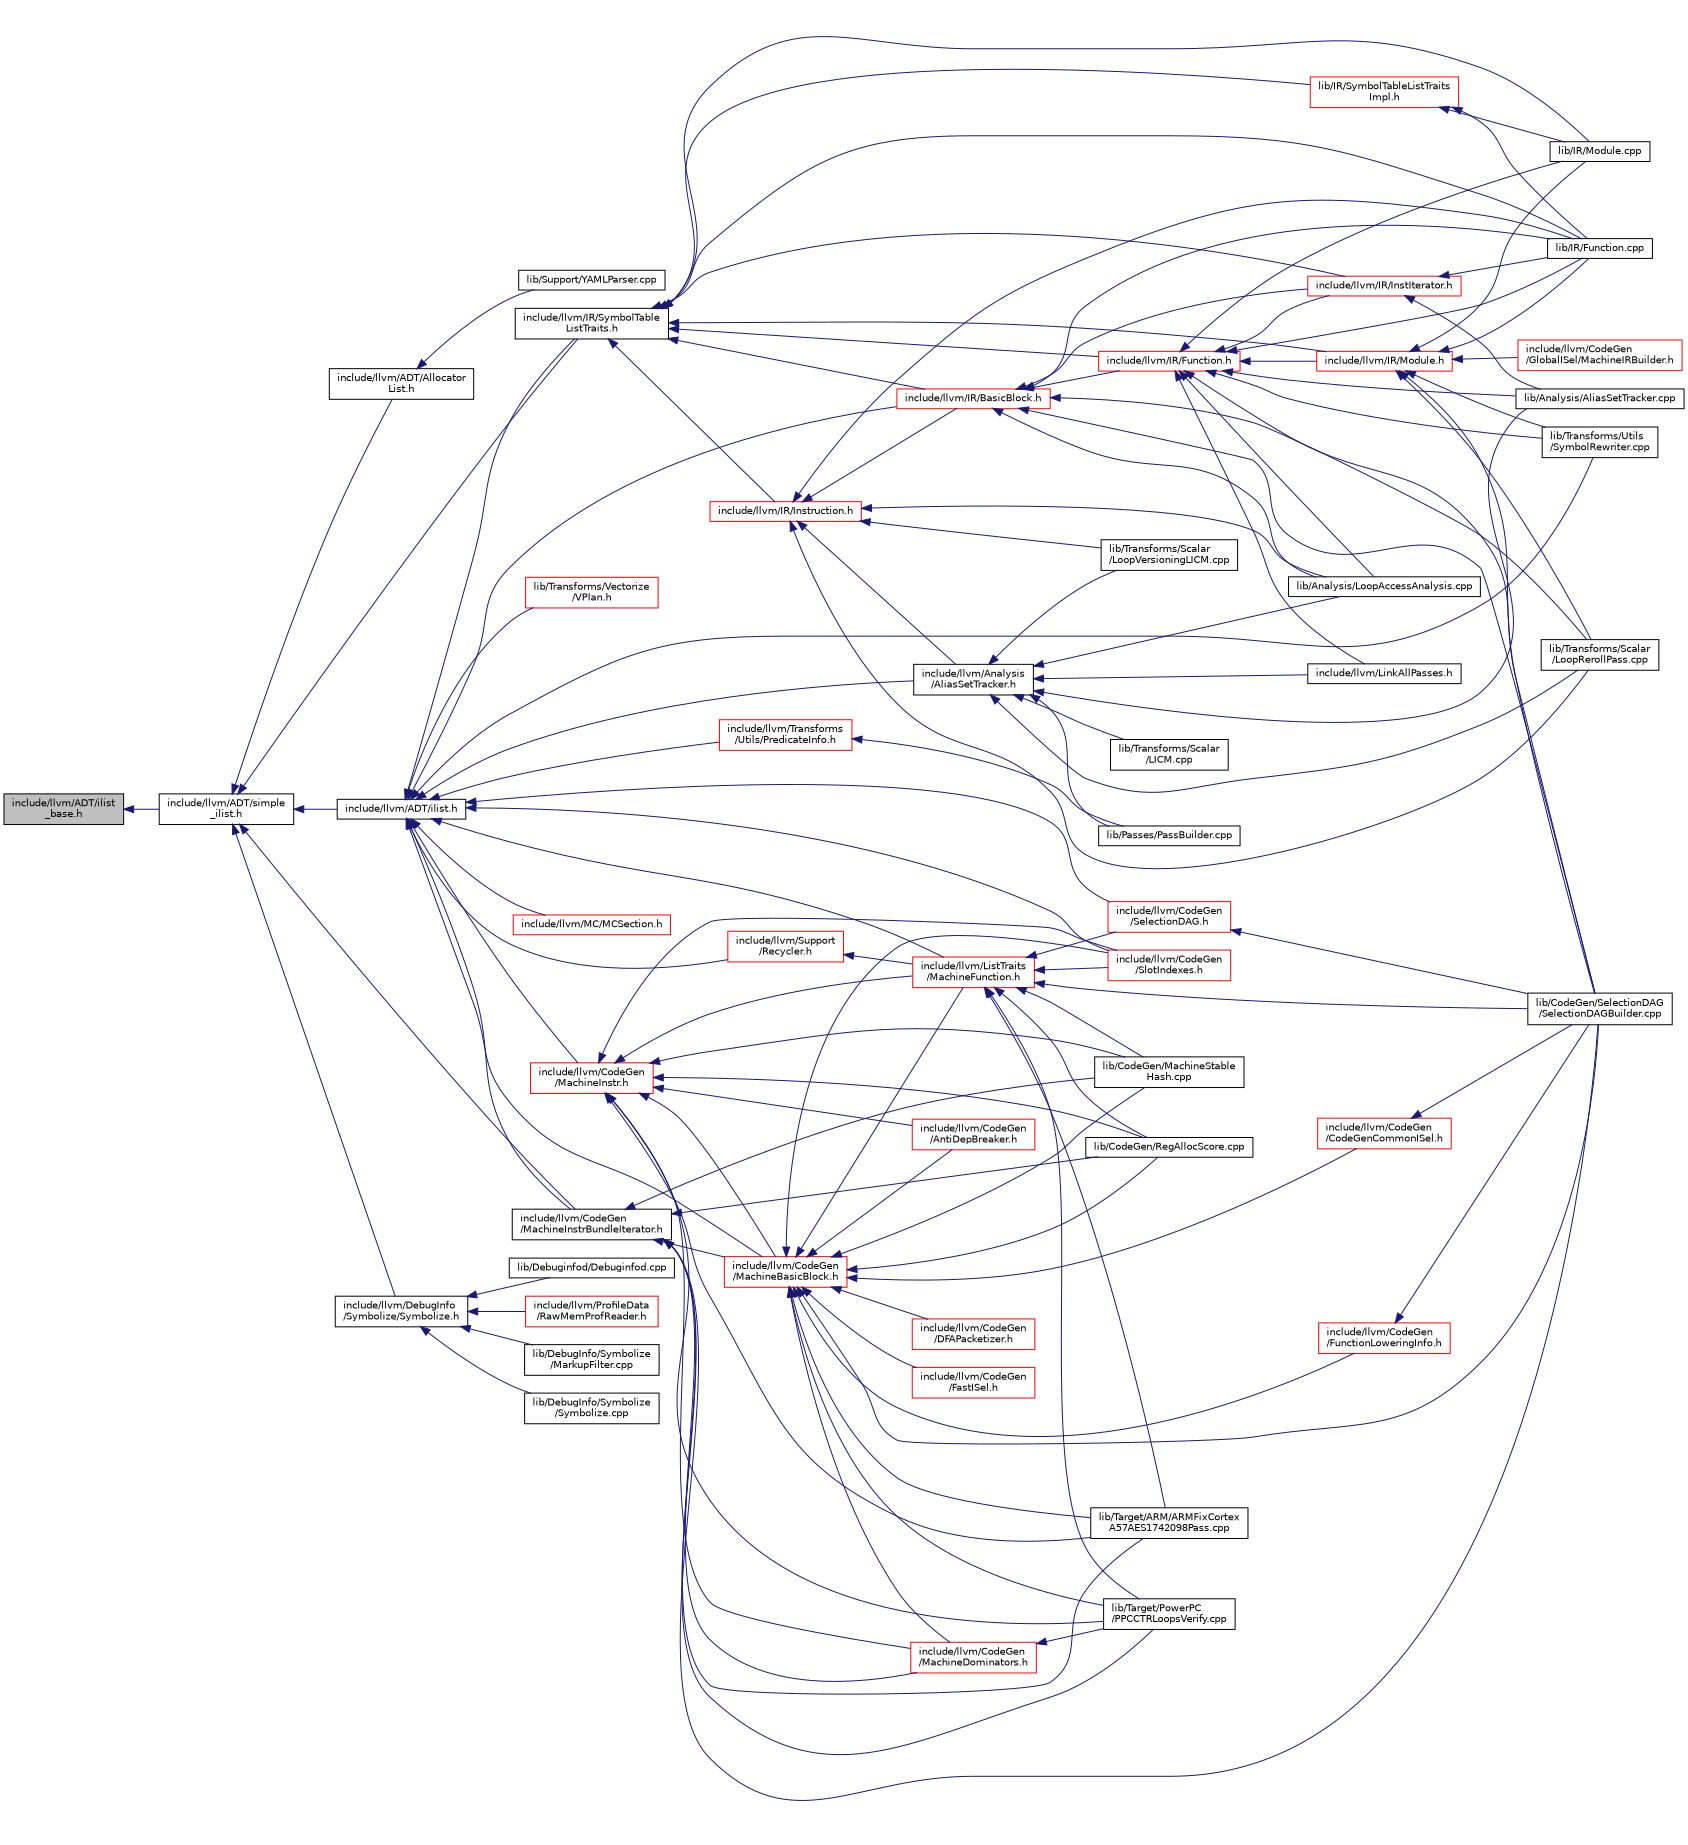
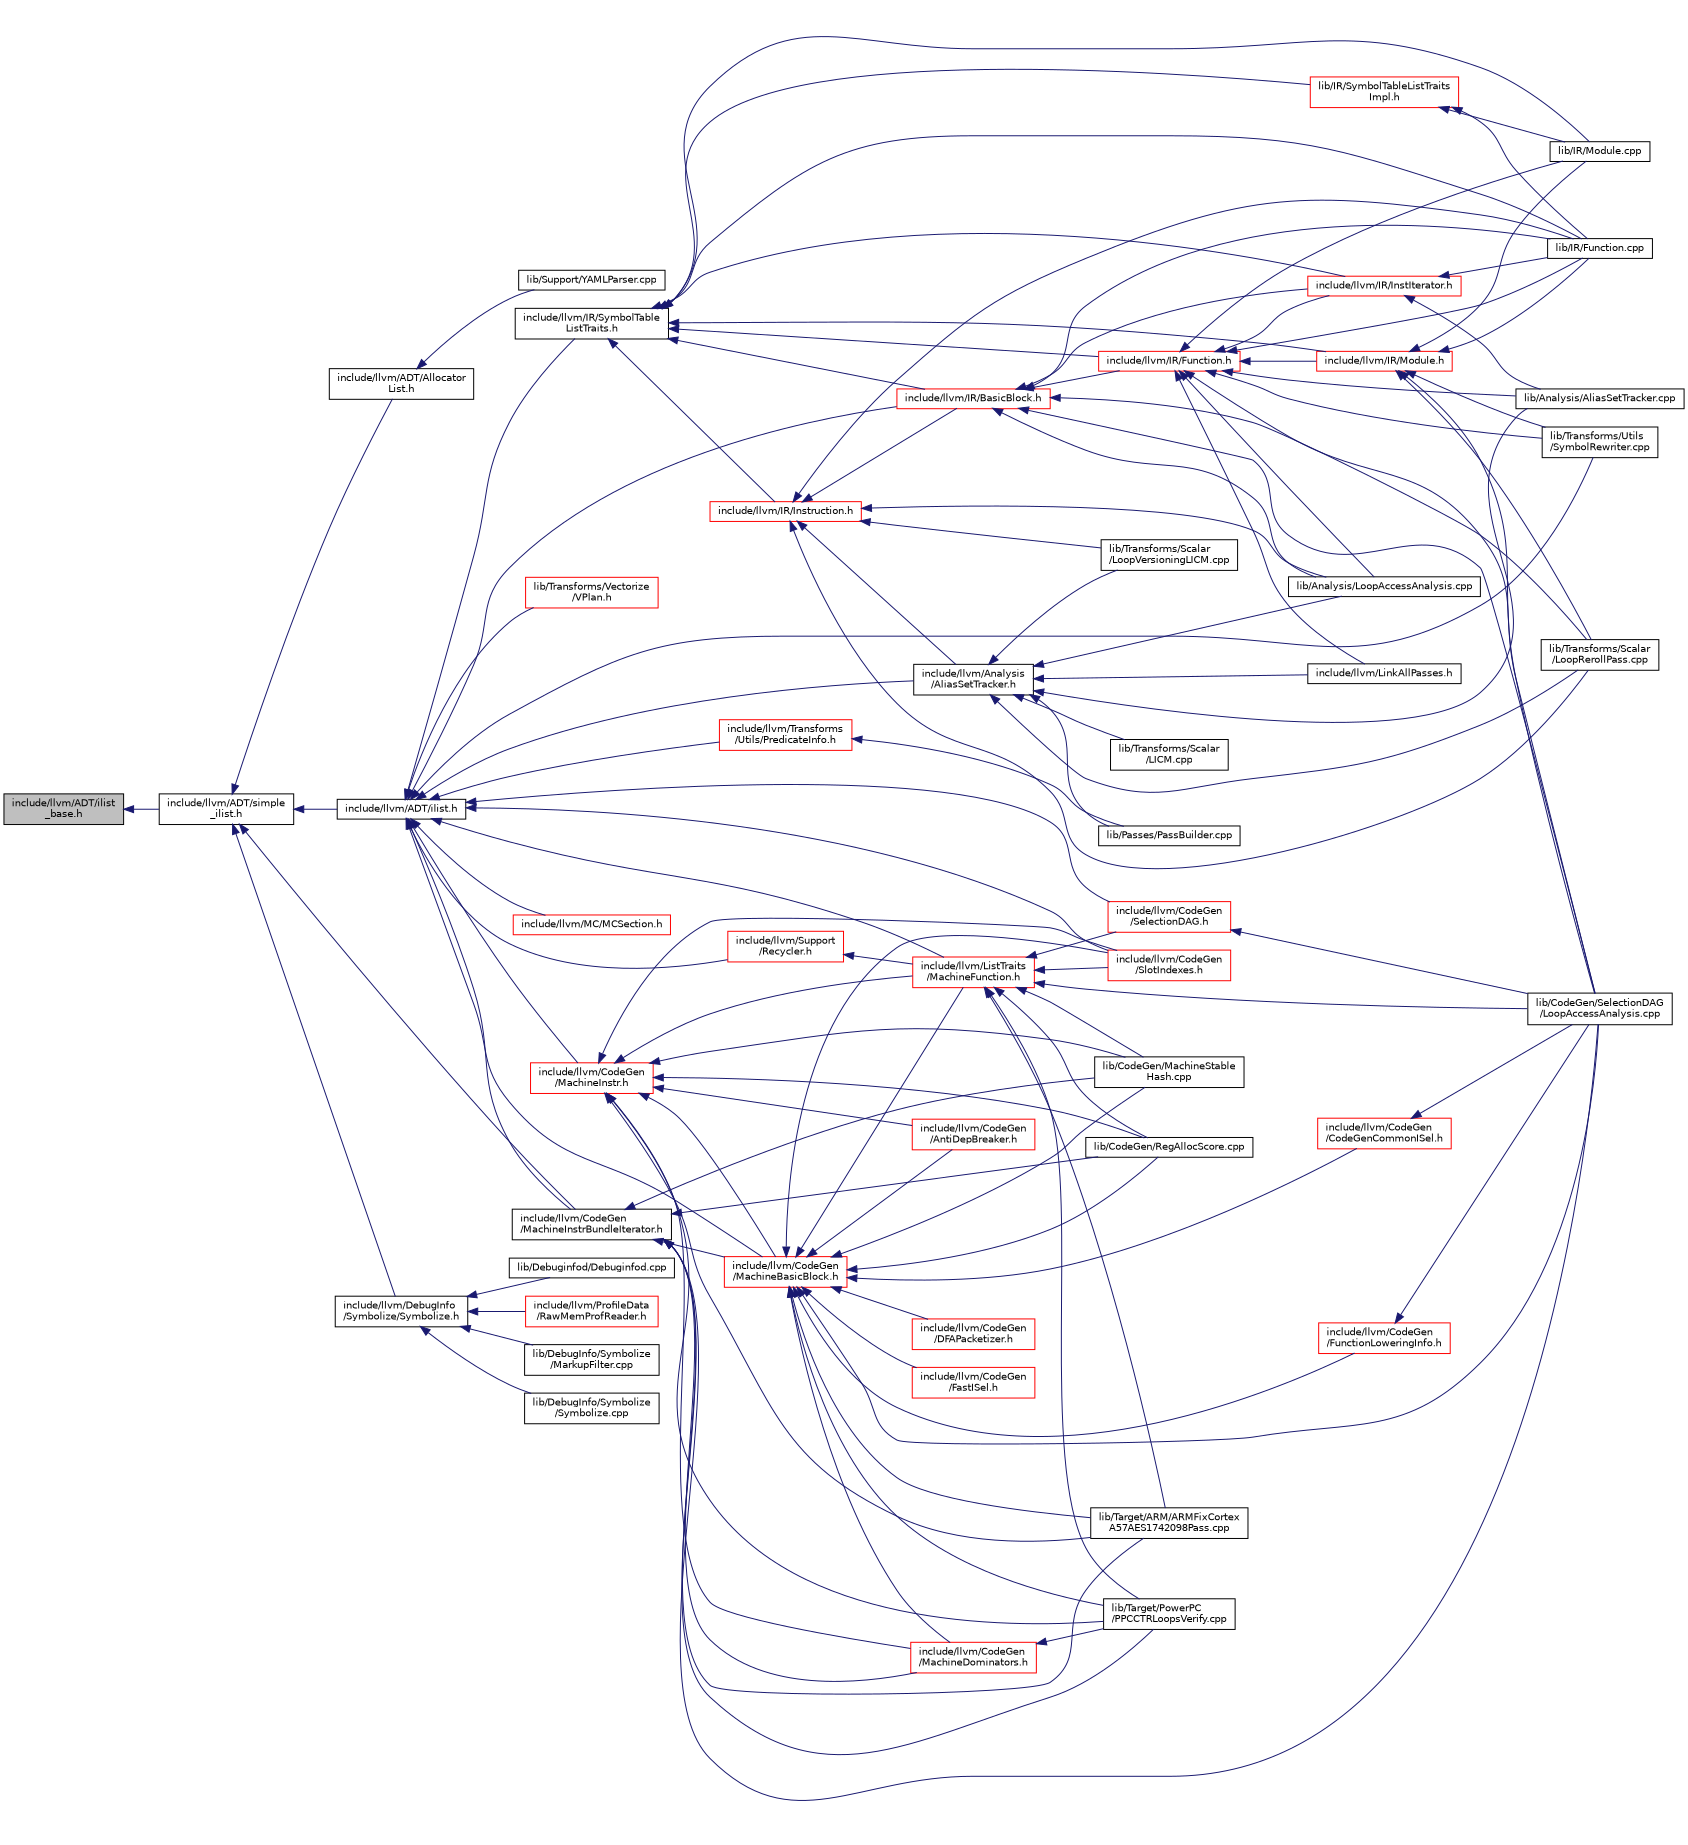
node "include/llvm/CodeGen /GlobalISel/MachineIRBuilder.h": removed
edge "include/llvm/IR/SymbolTable ListTraits.h" -> "include/llvm/ADT/simple _ilist.h": removed
node "lib/CodeGen/SelectionDAG /SelectionDAGBuilder.cpp": label "lib/CodeGen/SelectionDAG /SelectionDAGBuilder.cpp" -> "lib/CodeGen/SelectionDAG /LoopAccessAnalysis.cpp"
